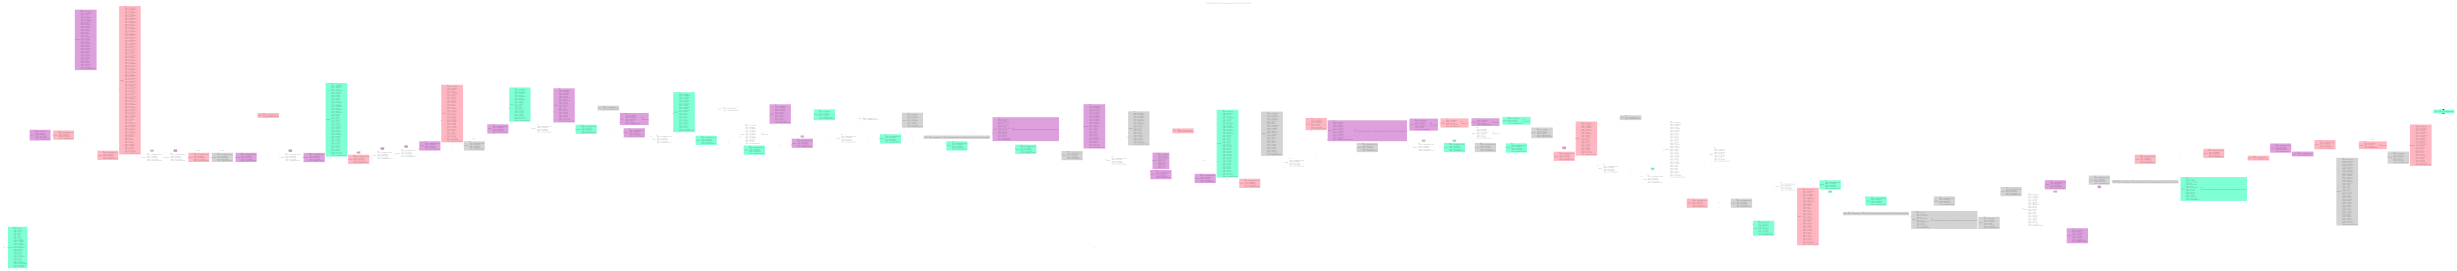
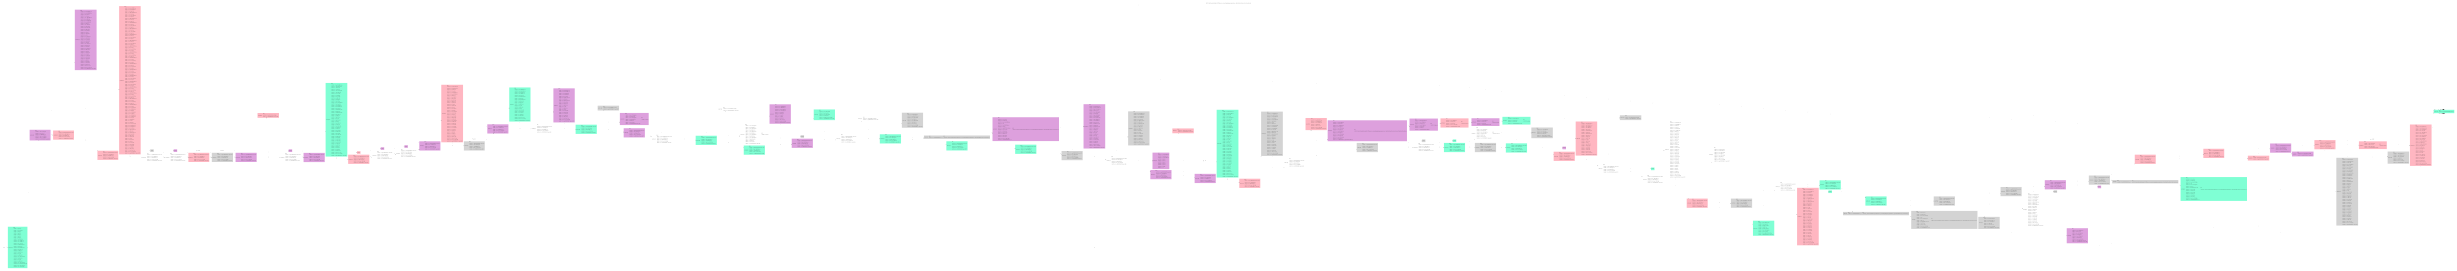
node "0x40214f [114]": removed
